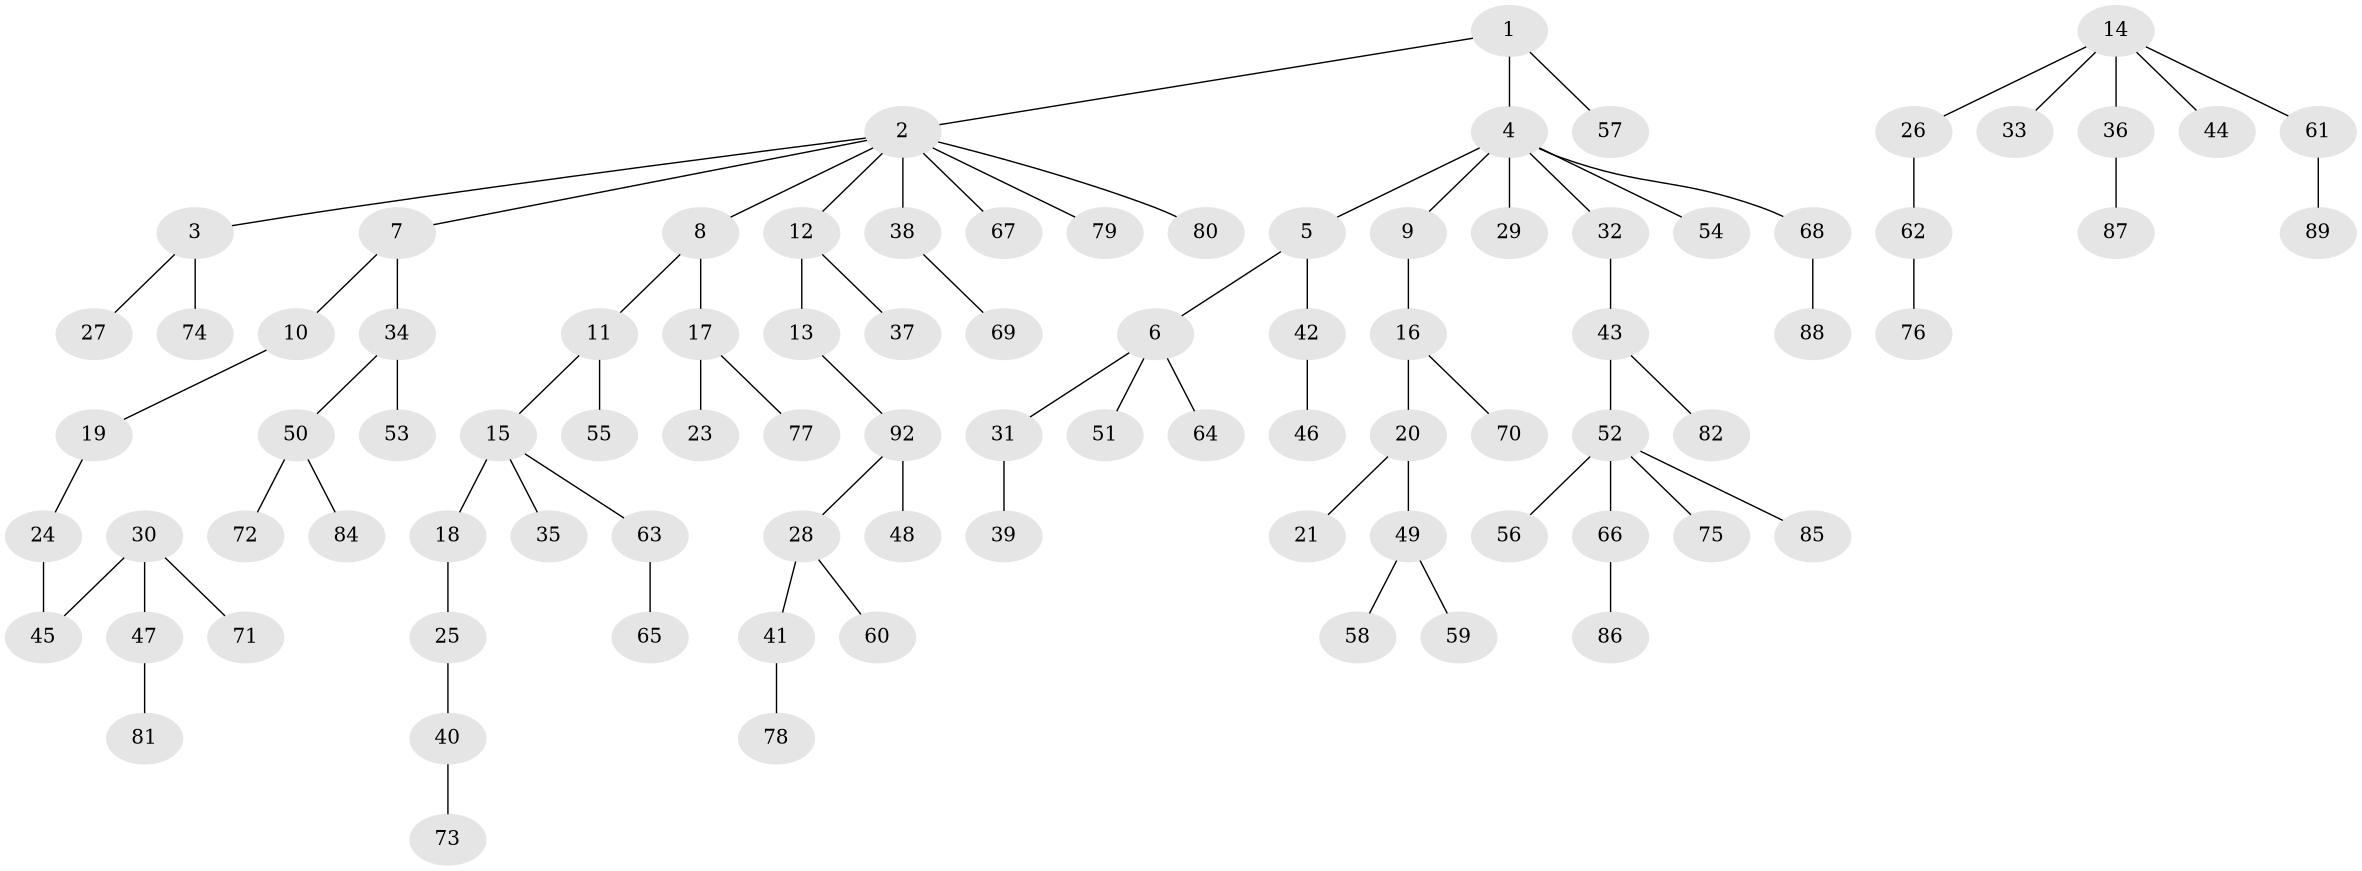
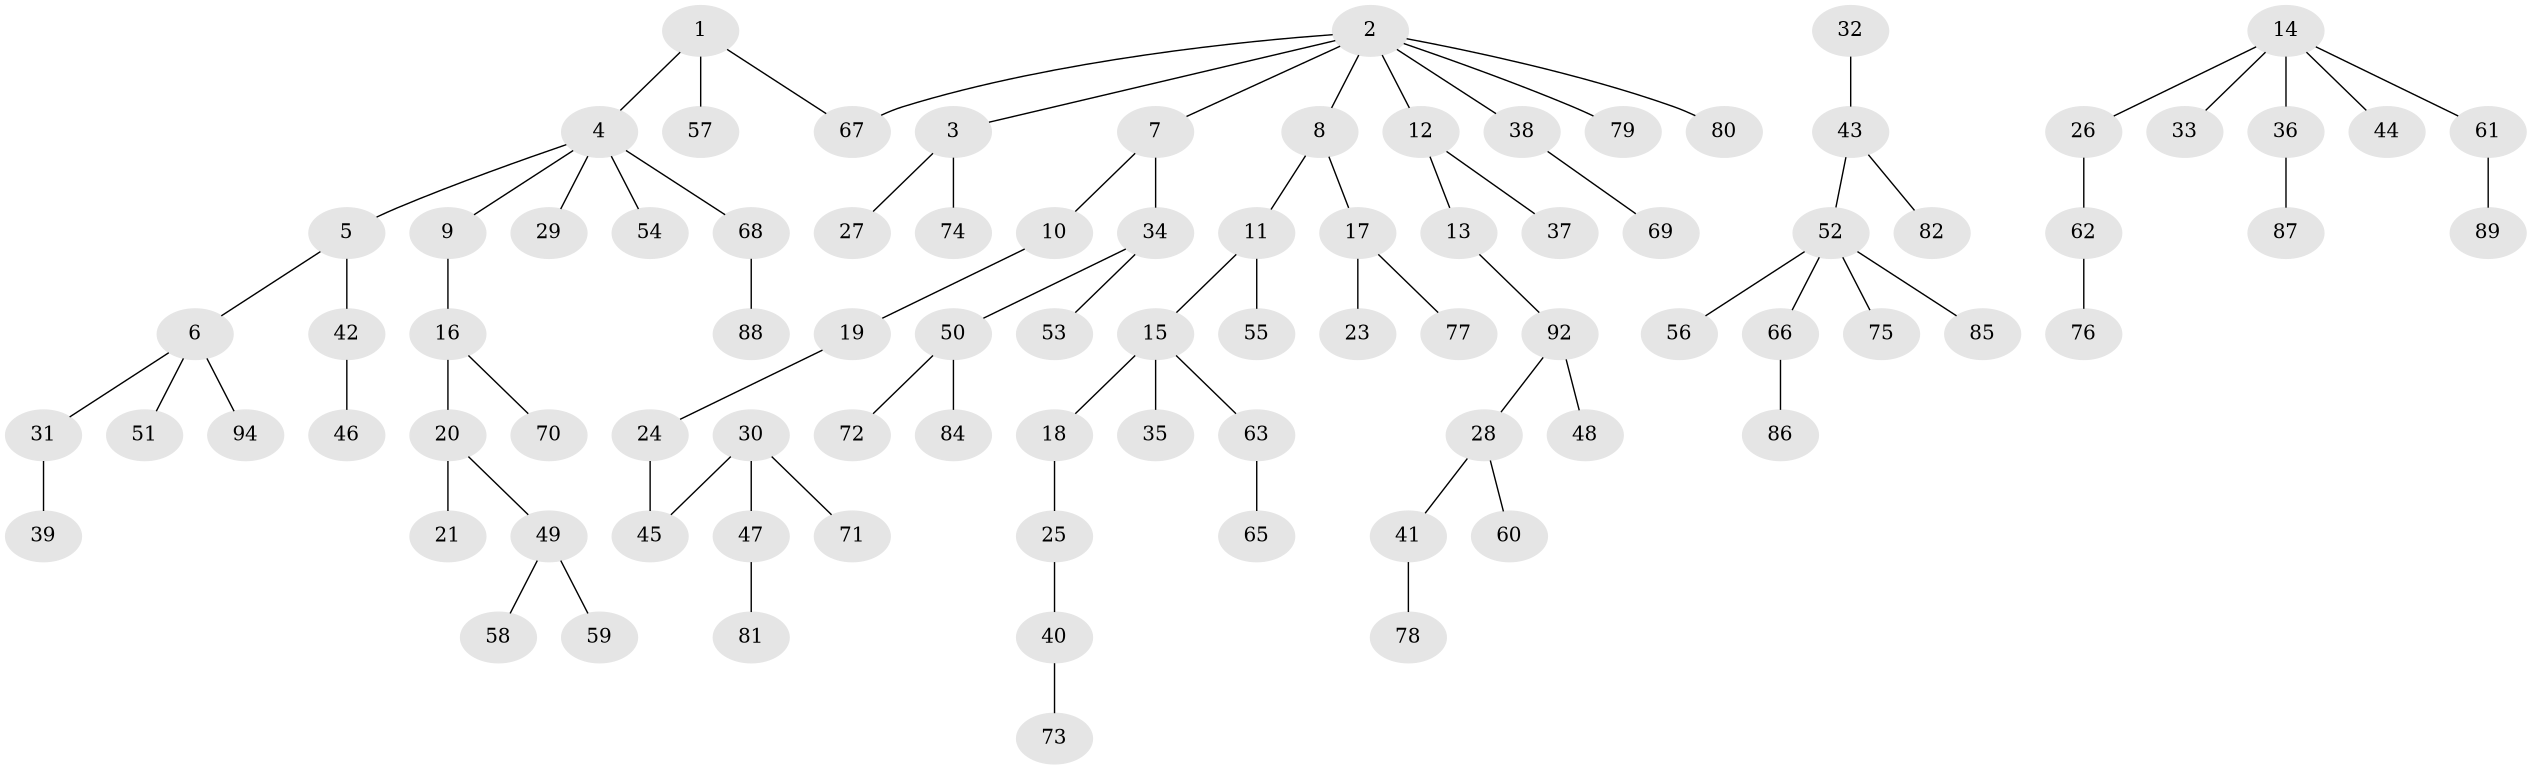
edge "1" -- "2": now "1" -- "67"
edge "4" -- "32": removed
node "64": label "64" -> "94"
